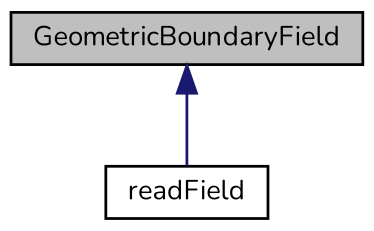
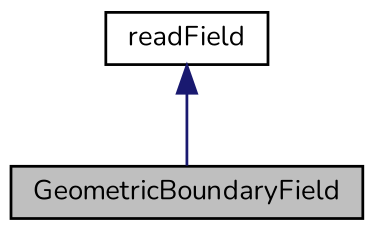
edge "readField" -> "GeometricBoundaryField": reversed
